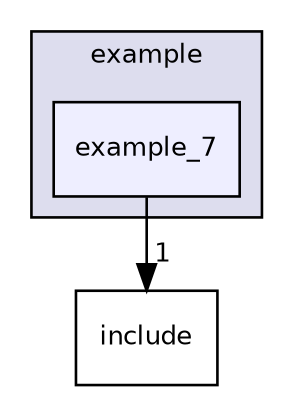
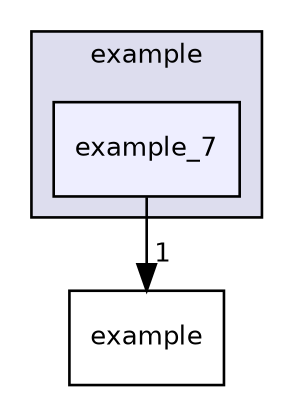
node "include": label "include" -> "example"
